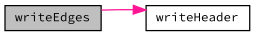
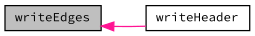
edge "writeEdges" -> "writeHeader": reversed
